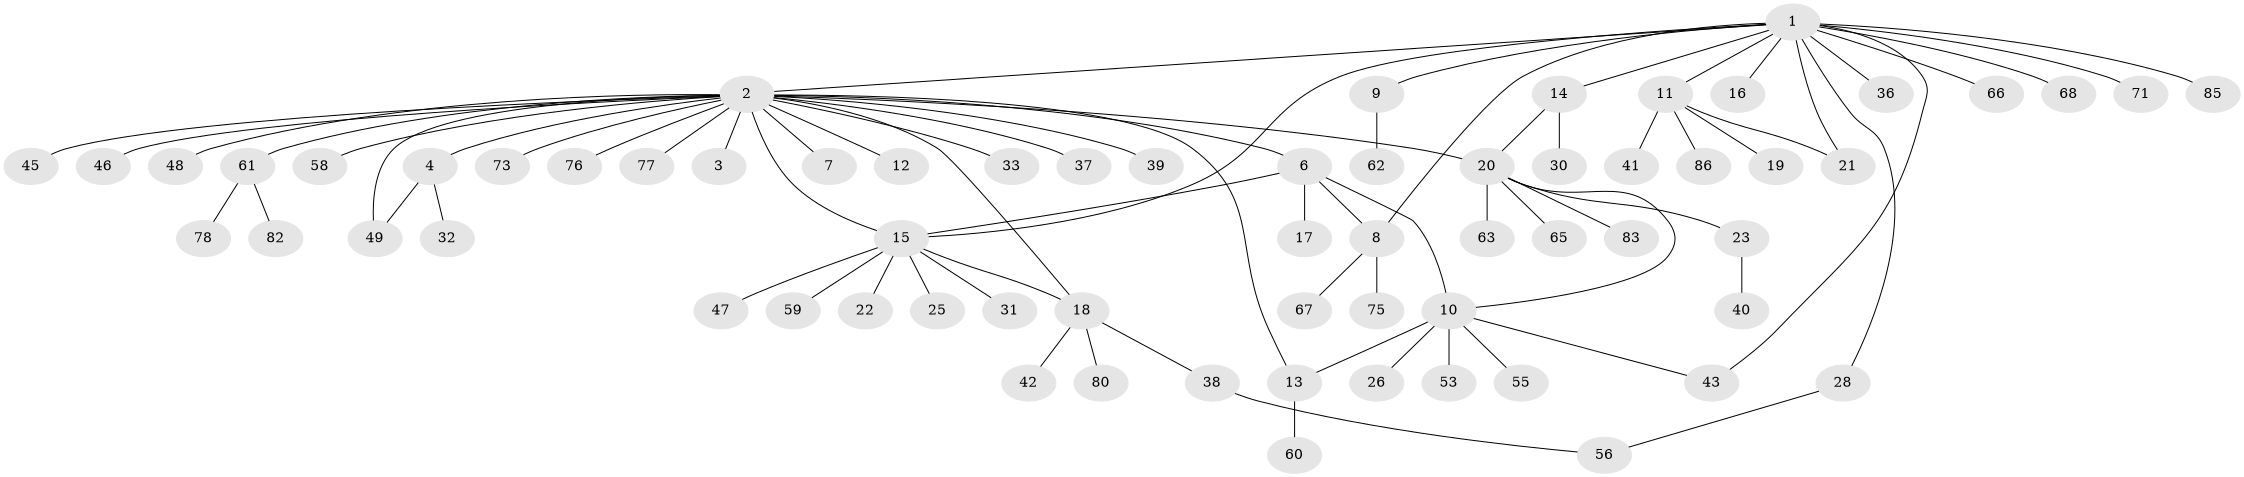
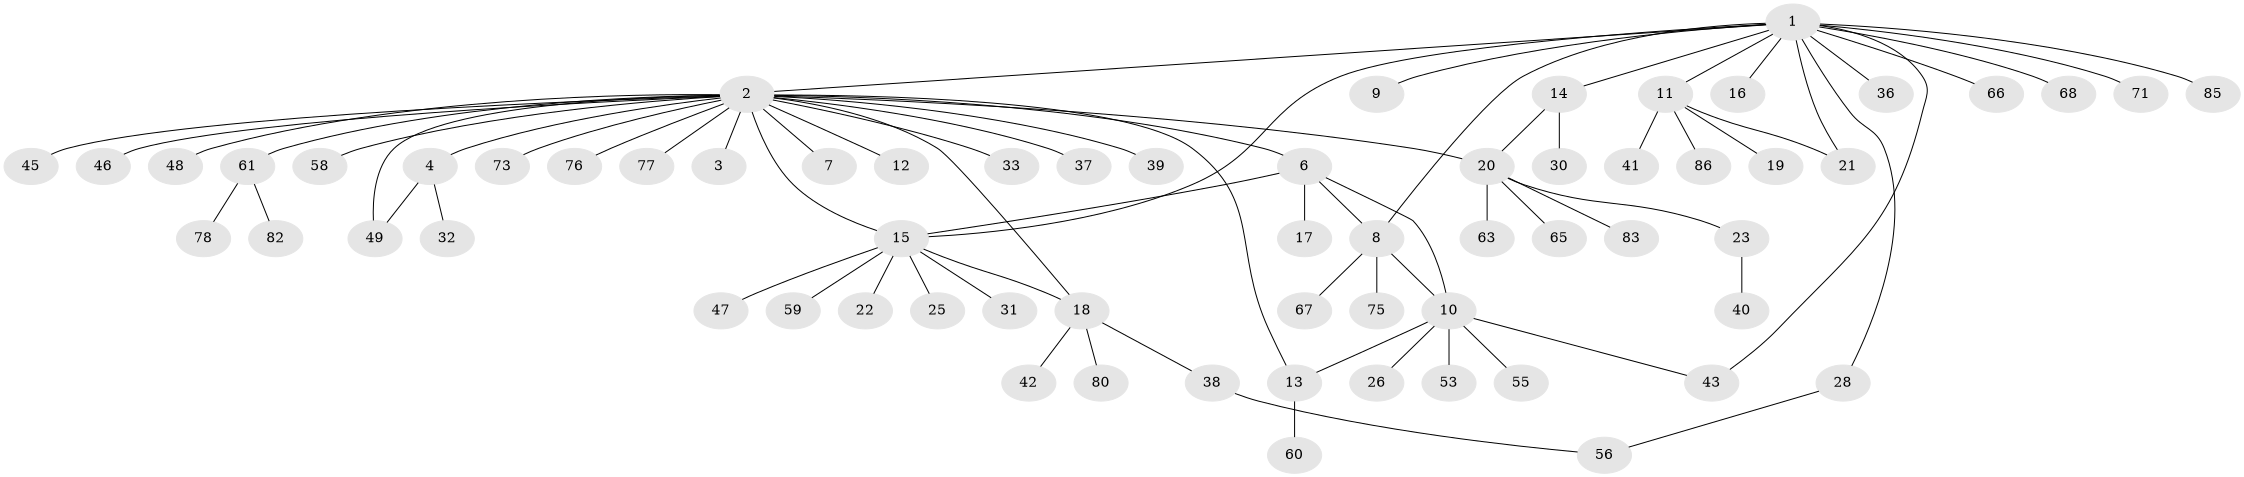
node "62": removed
edge "20" -- "10": now "8" -- "10"
